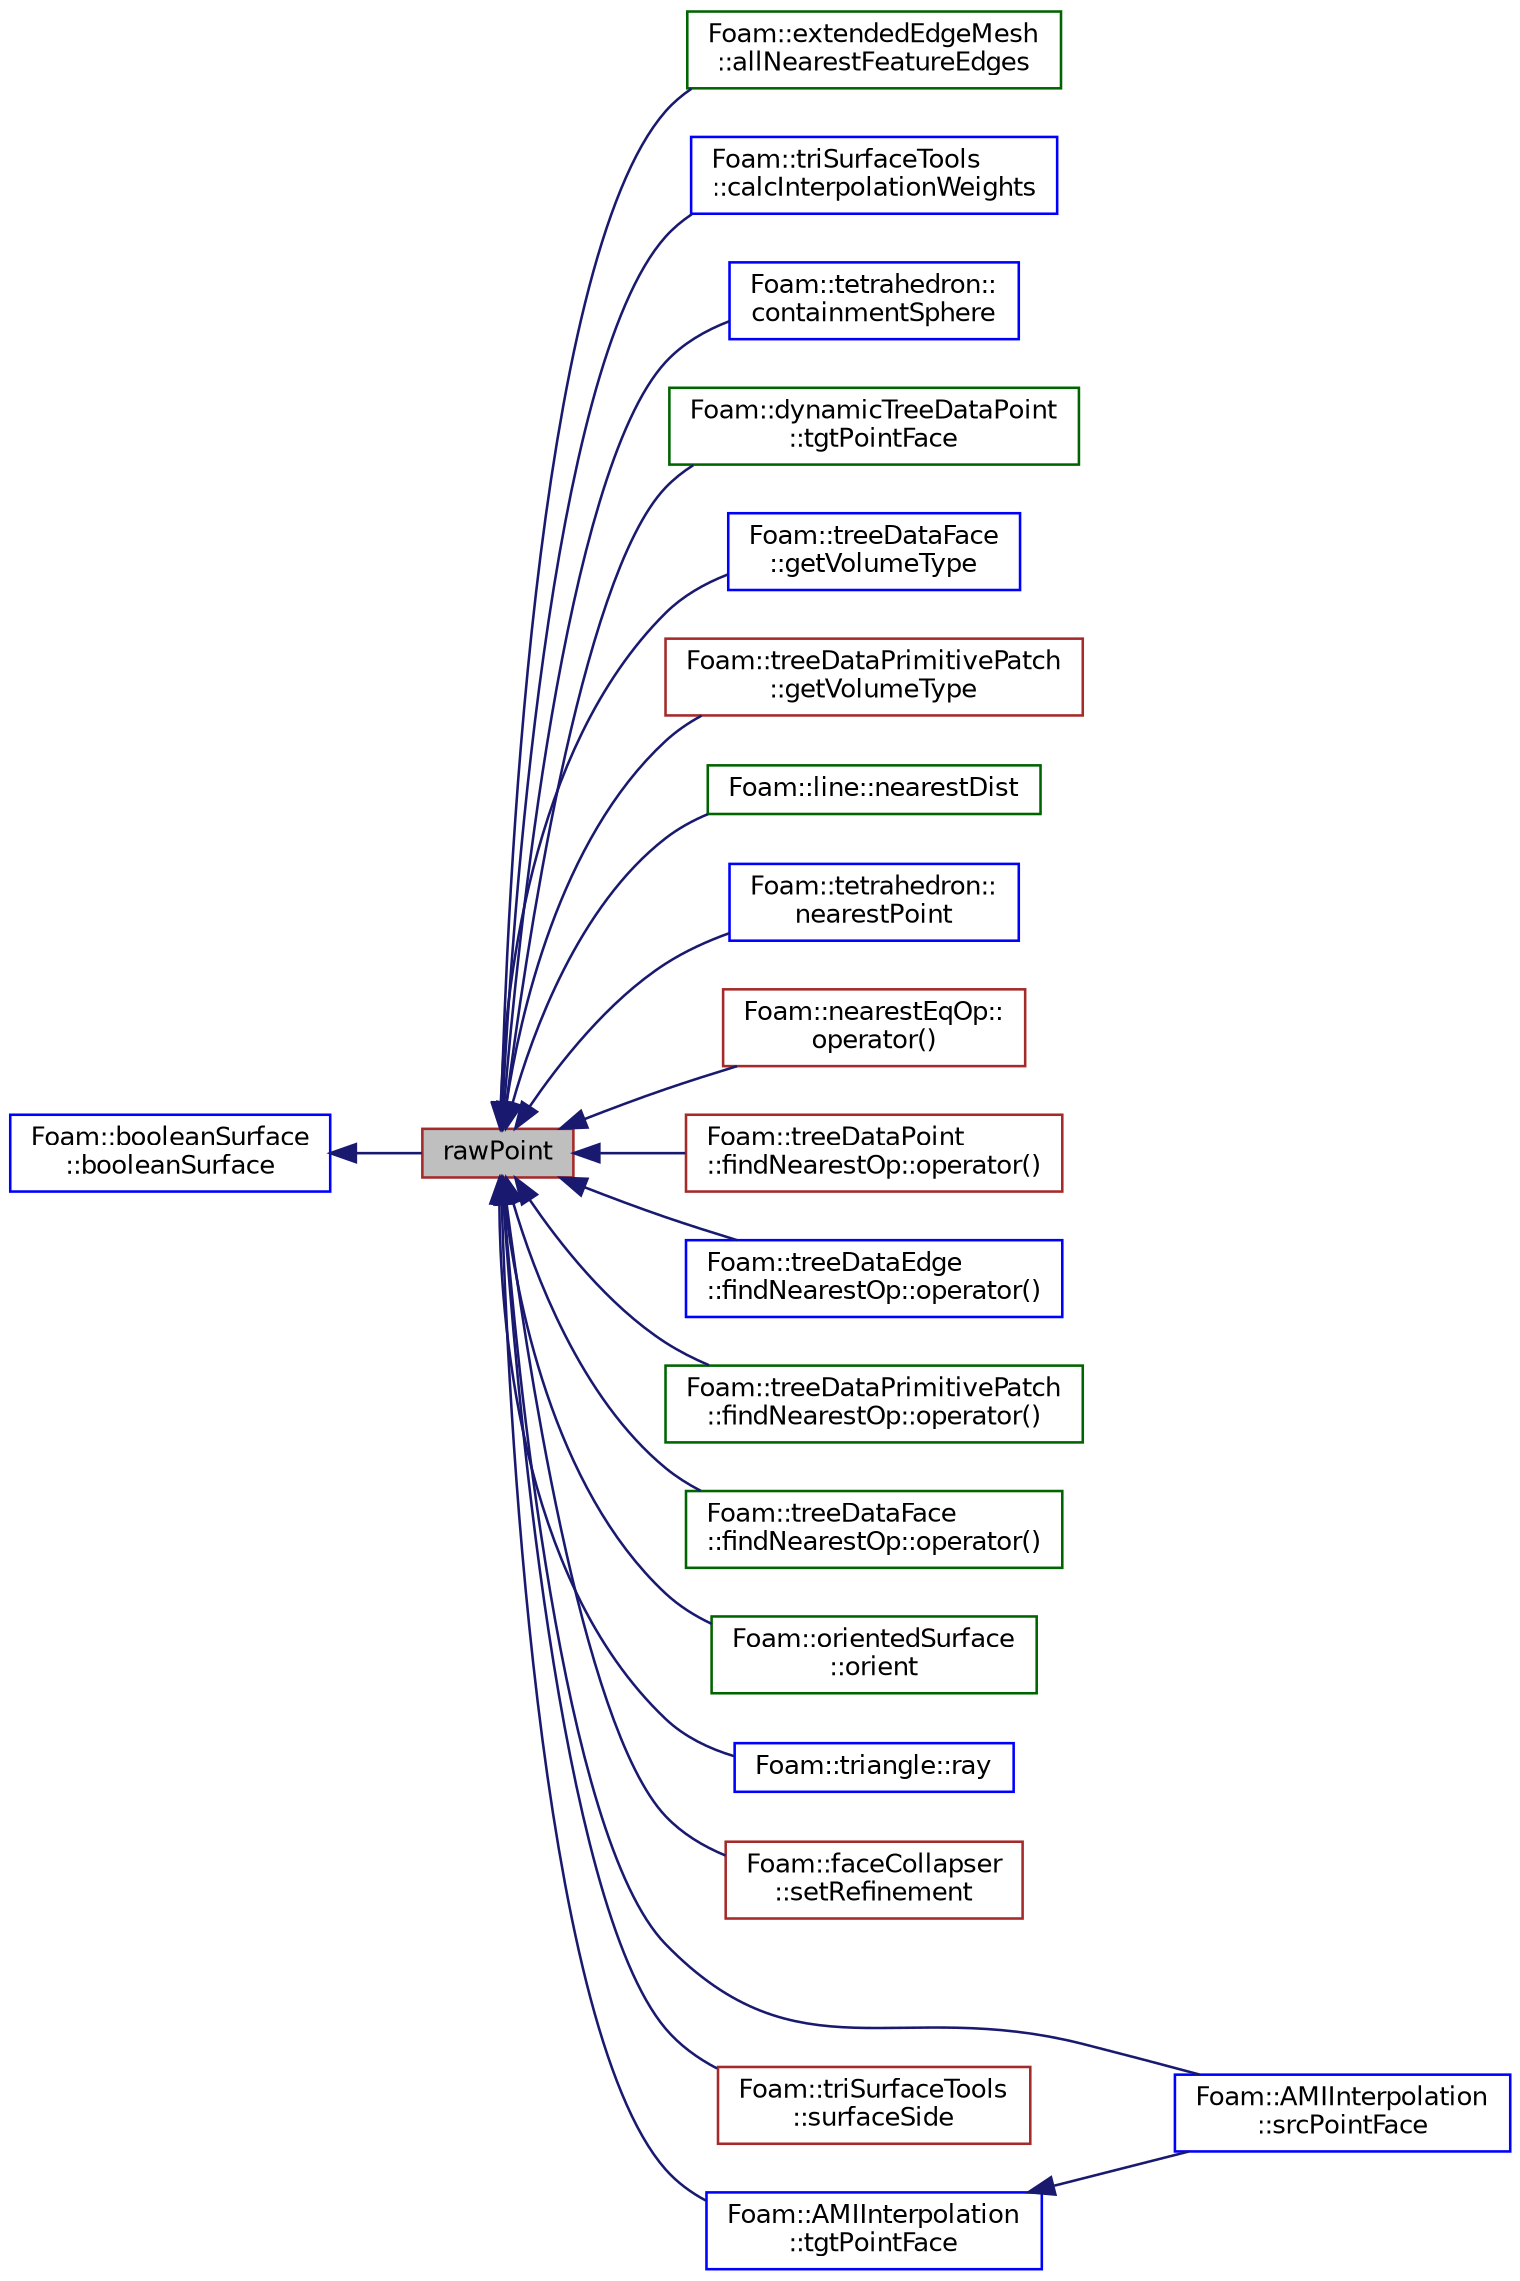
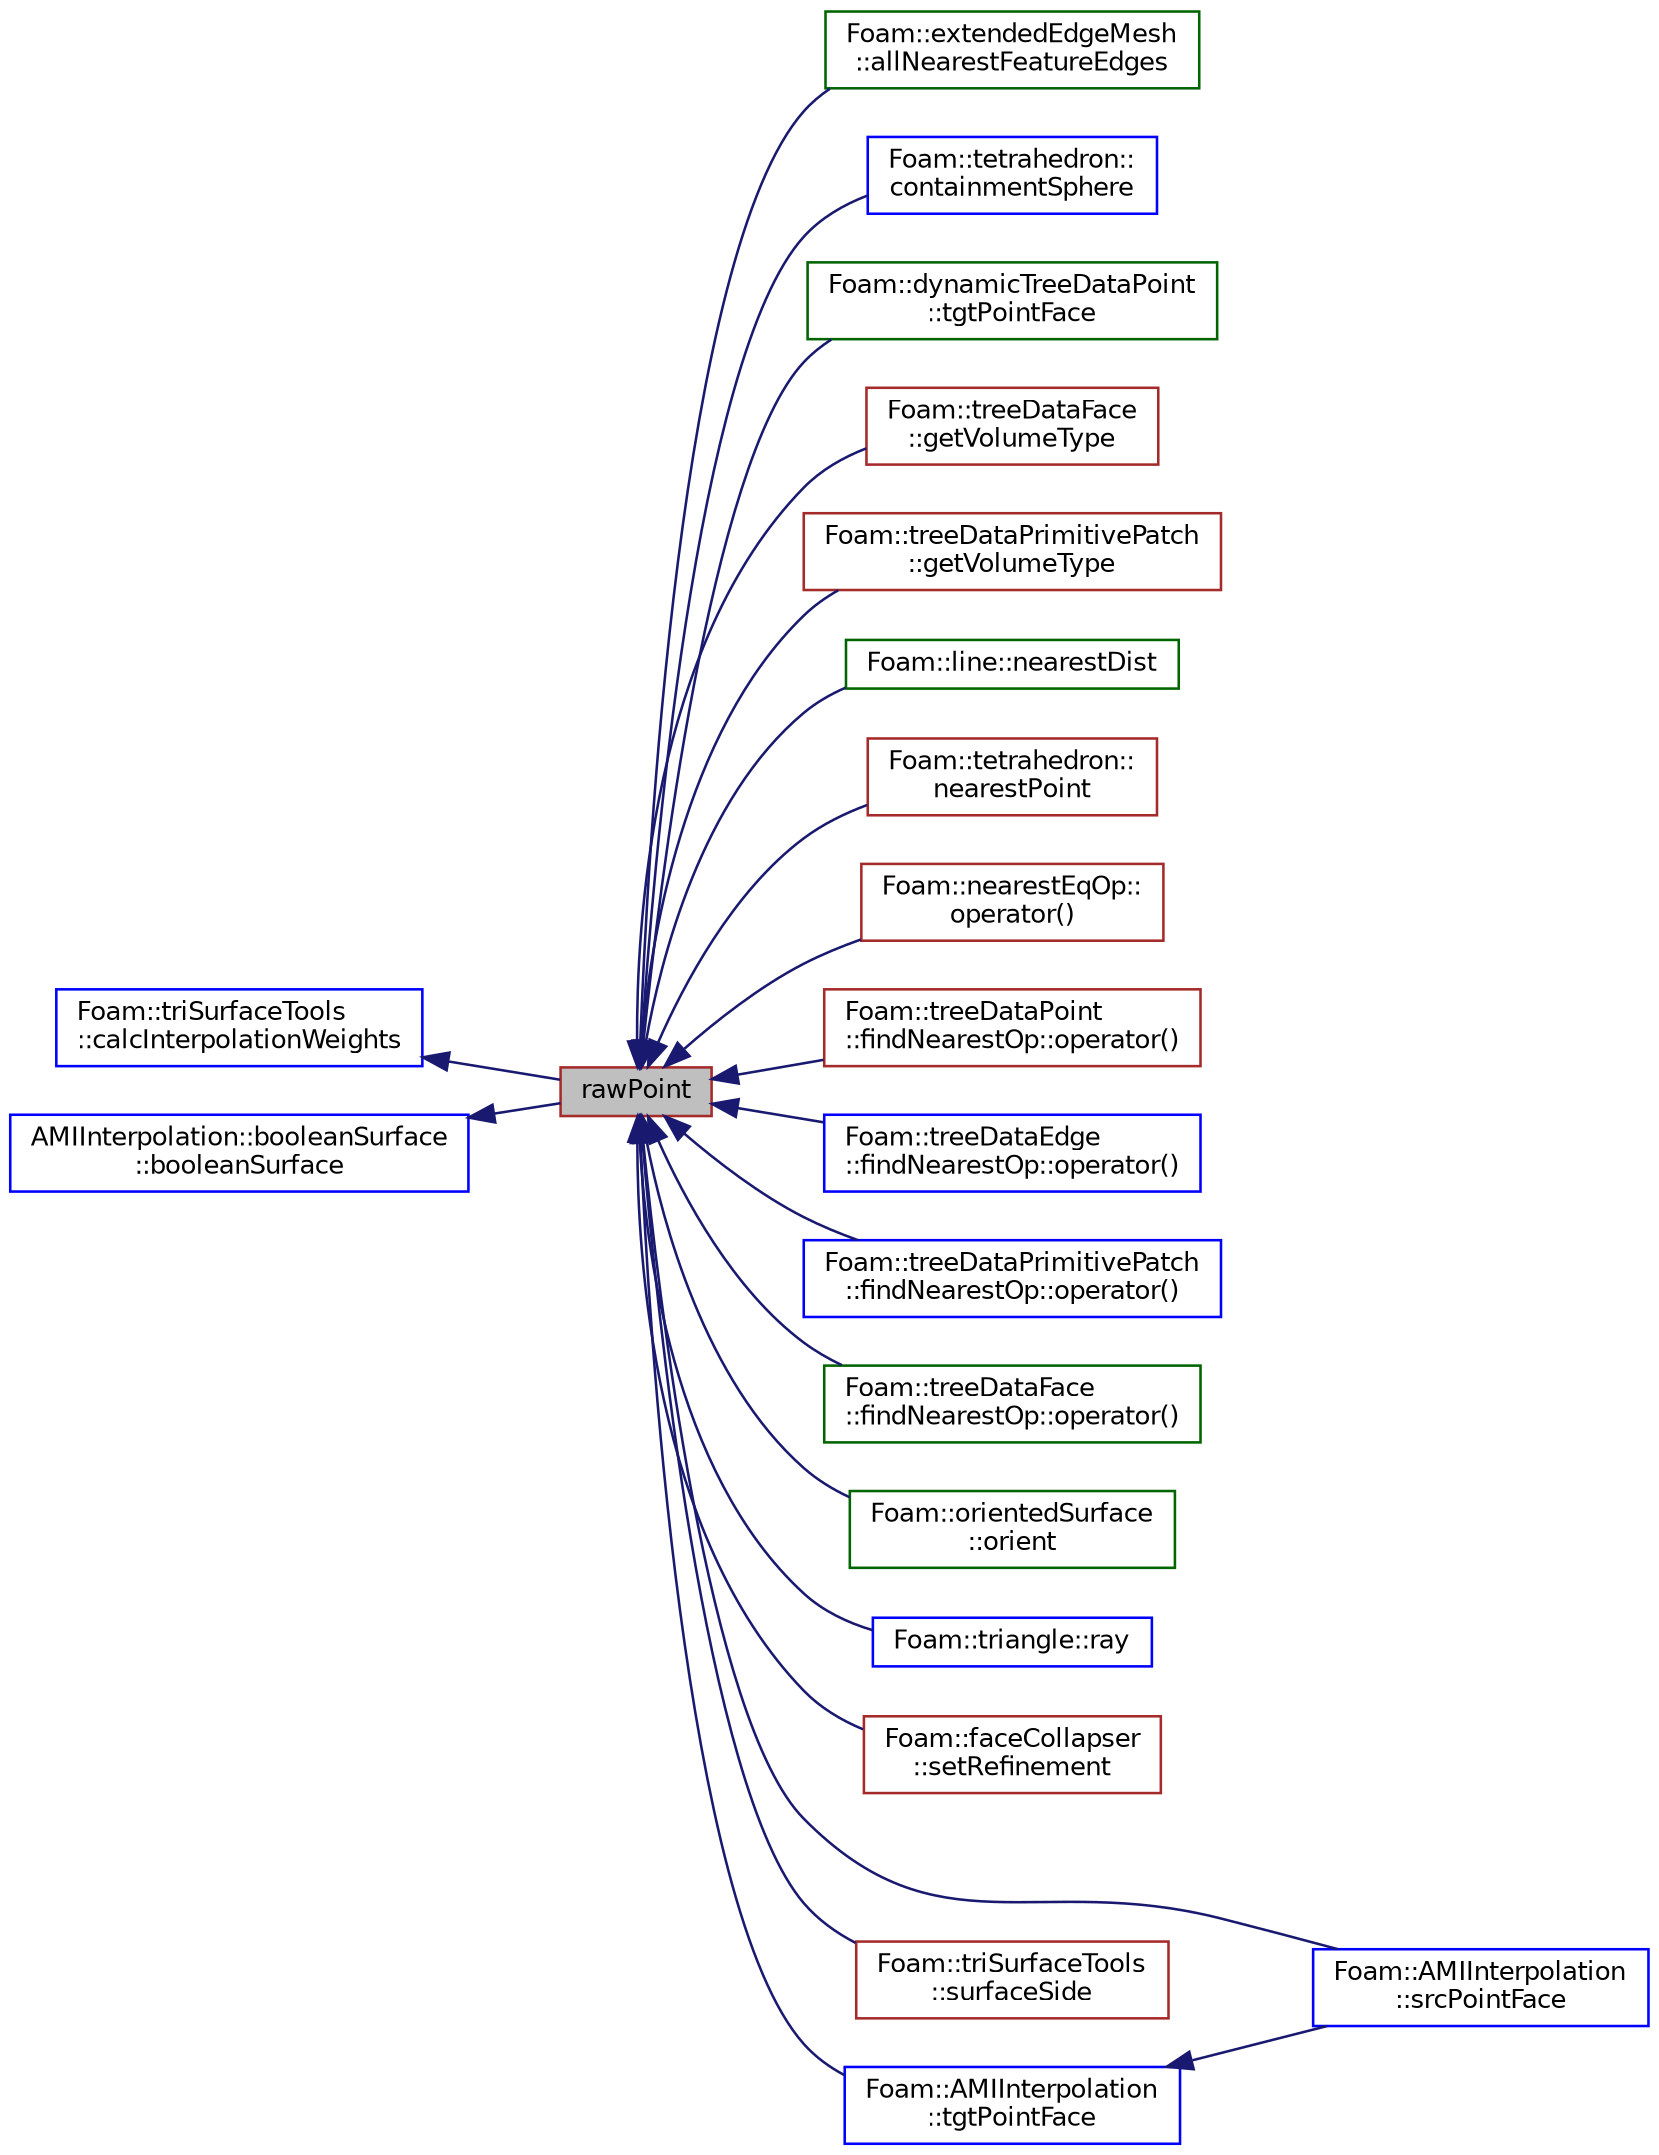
node "Foam::treeDataFace ::getVolumeType": color blue -> brown
edge "Foam::triSurfaceTools ::calcInterpolationWeights" -> "rawPoint": reversed
node "Foam::tetrahedron:: nearestPoint": color blue -> brown
node "Foam::booleanSurface ::booleanSurface": label "Foam::booleanSurface ::booleanSurface" -> "AMIInterpolation::booleanSurface ::booleanSurface"
node "Foam::treeDataPrimitivePatch ::findNearestOp::operator()": color darkgreen -> blue
